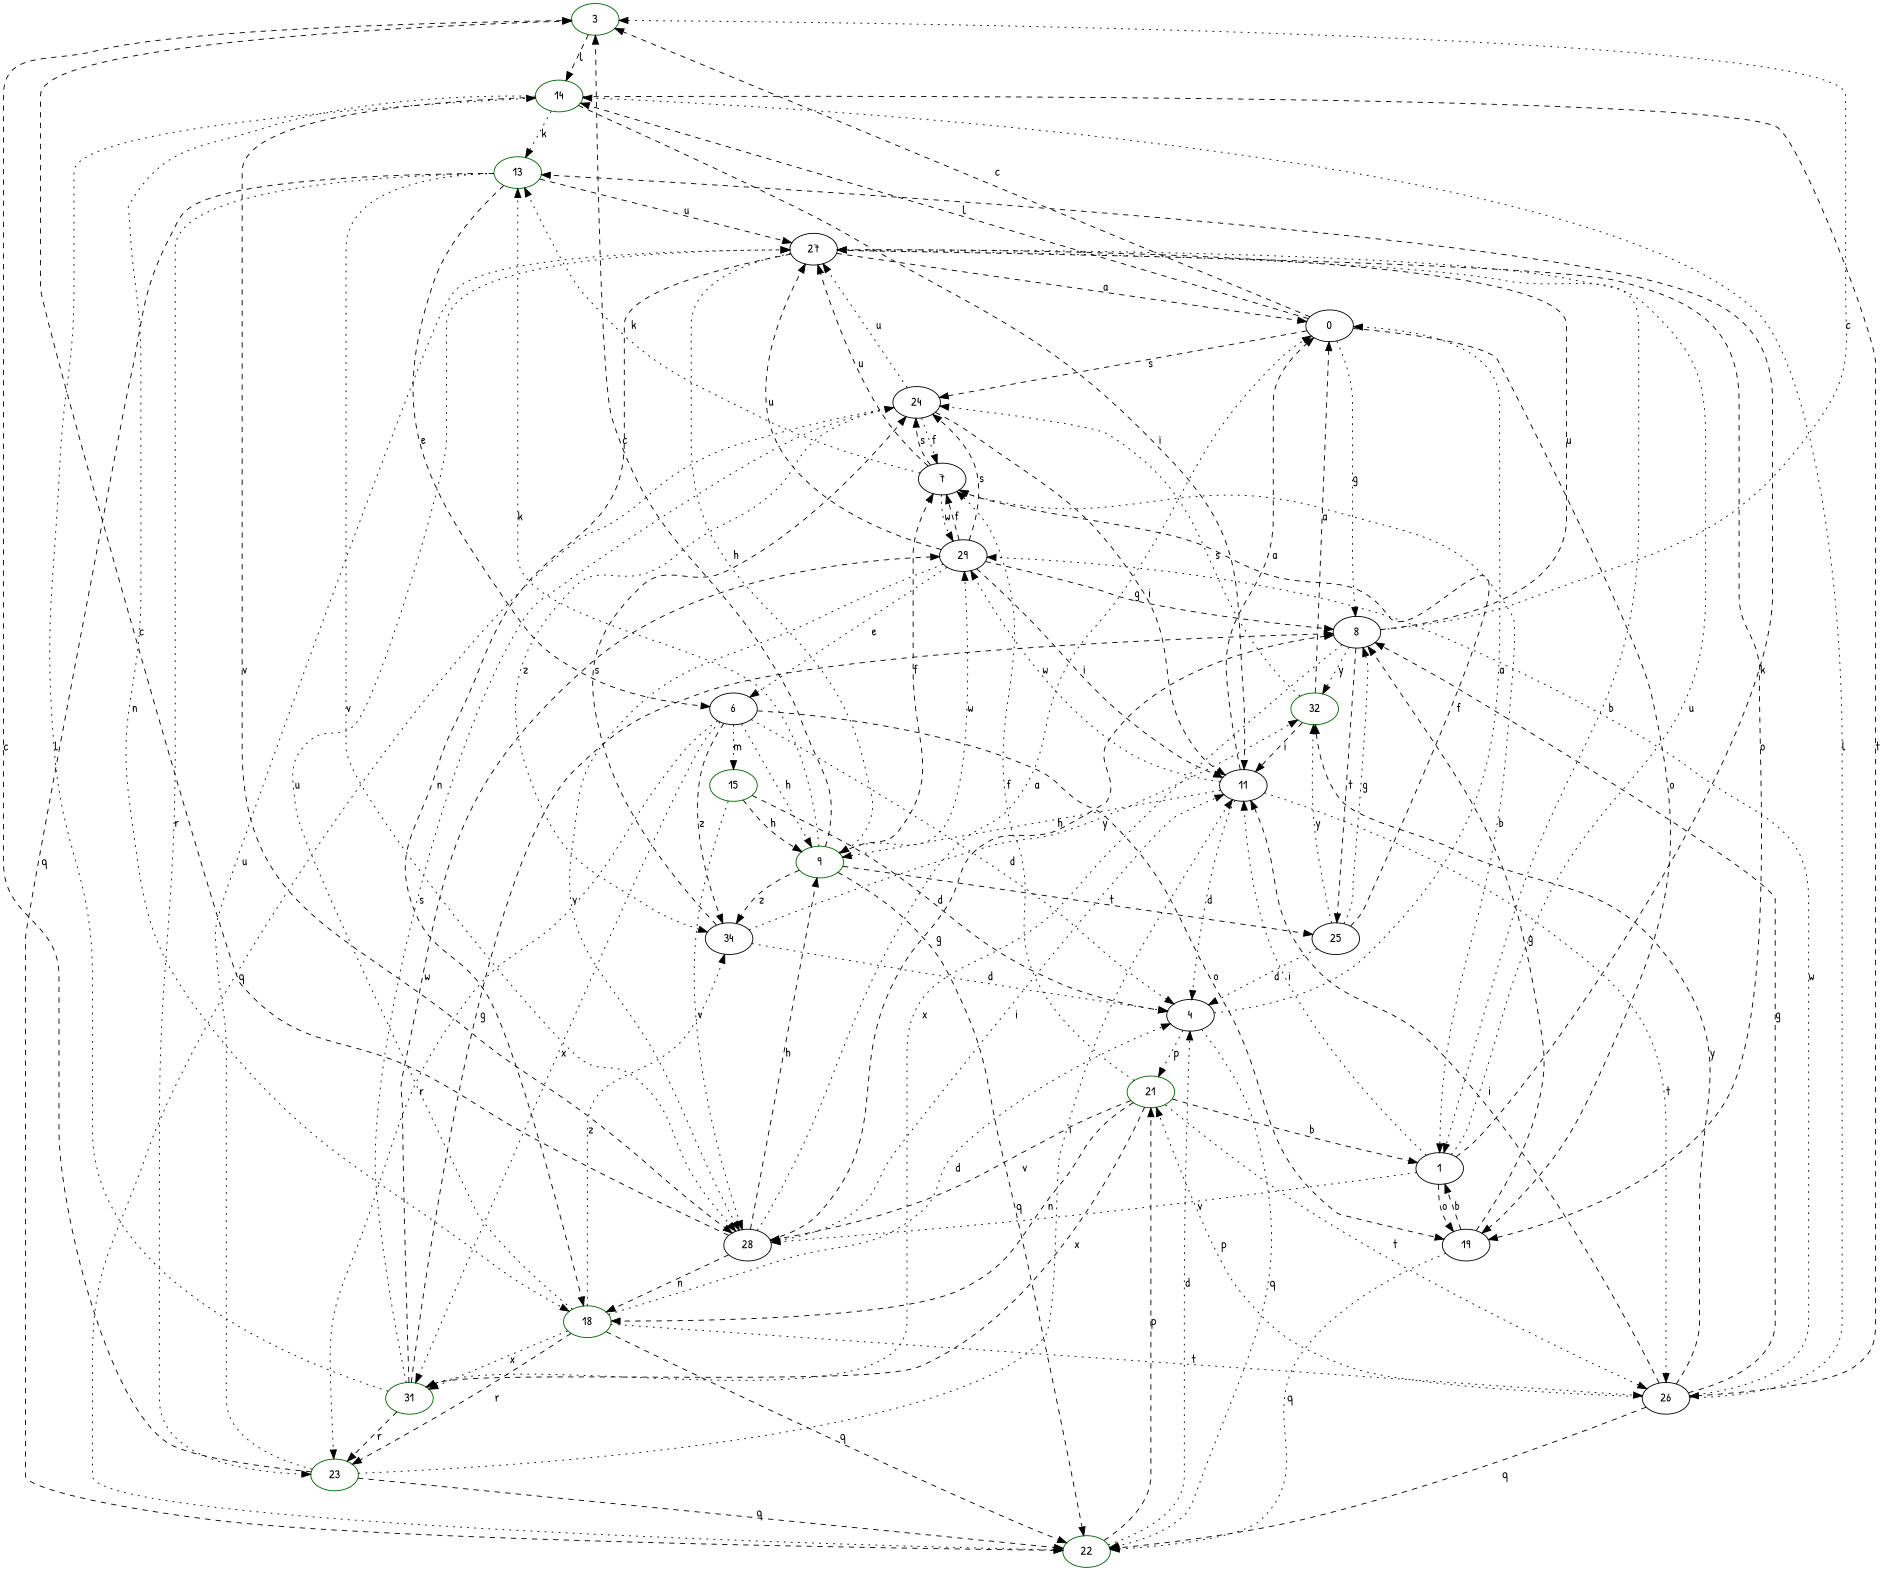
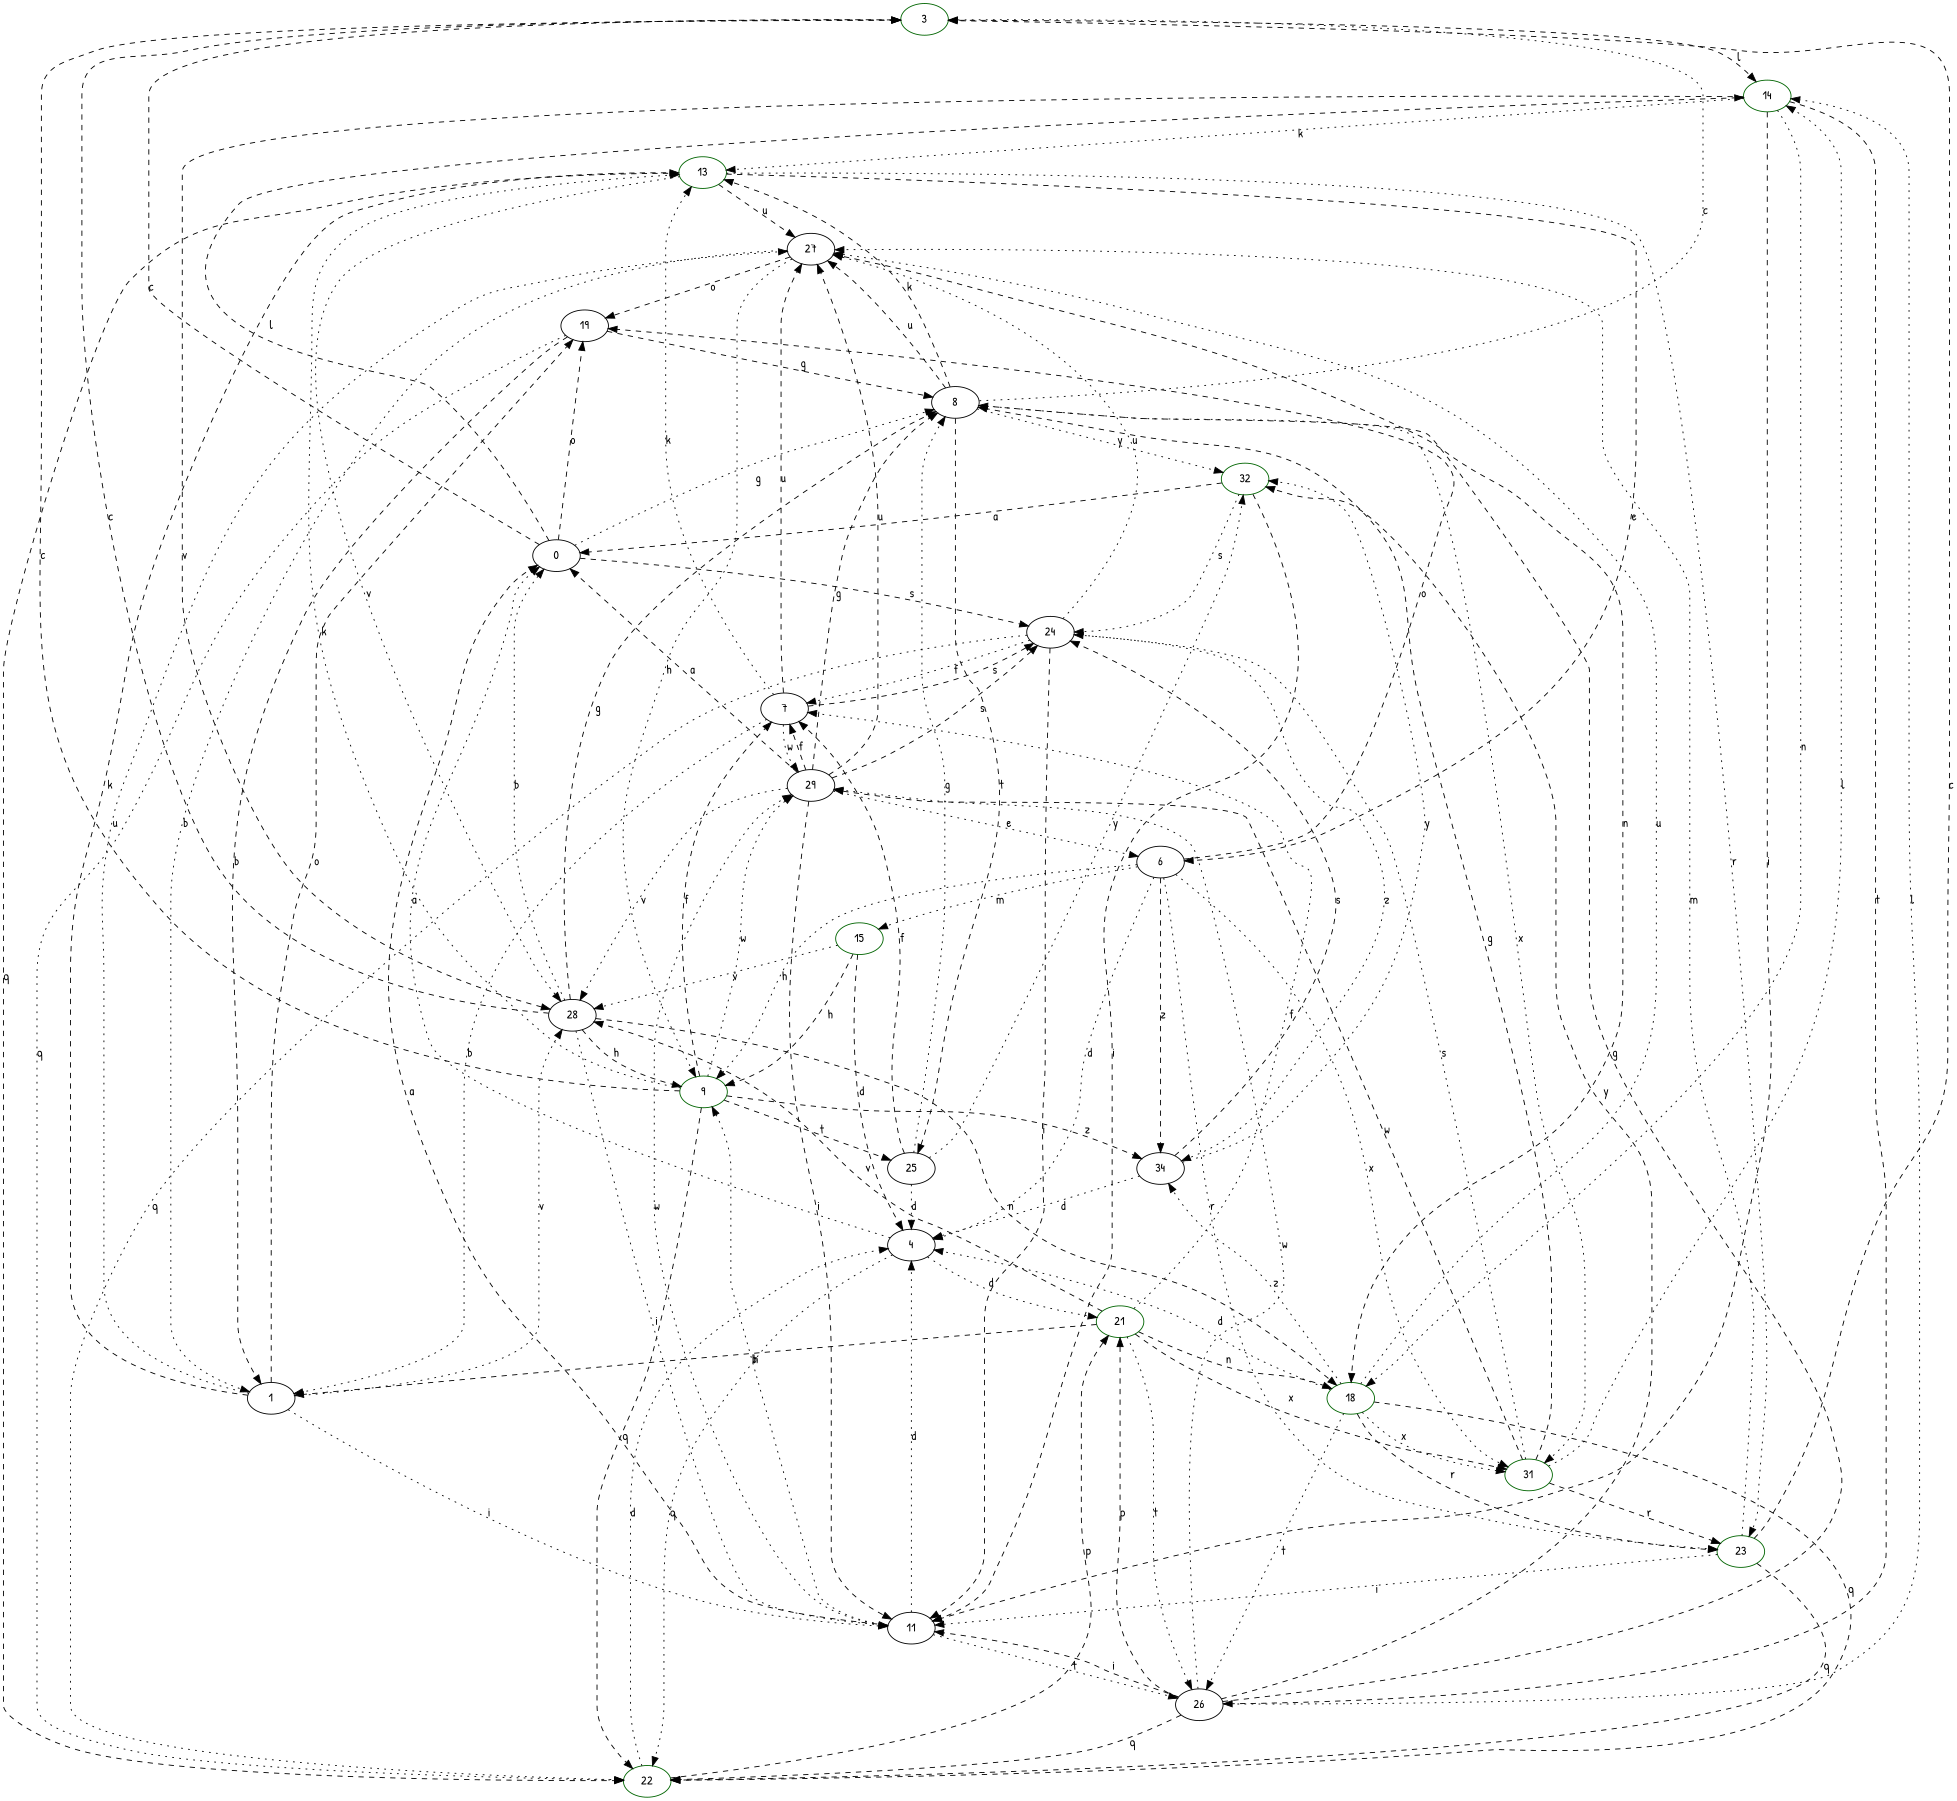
edge "8" -> "13": added, label "k"
edge "27" -> "0": now "29" -> "0"
edge "28" -> "0": label "a" -> "b"
edge "23" -> "27": label "u" -> "m"
edge "4" -> "21": label "p" -> "d"
edge "26" -> "21": style dotted -> dashed
